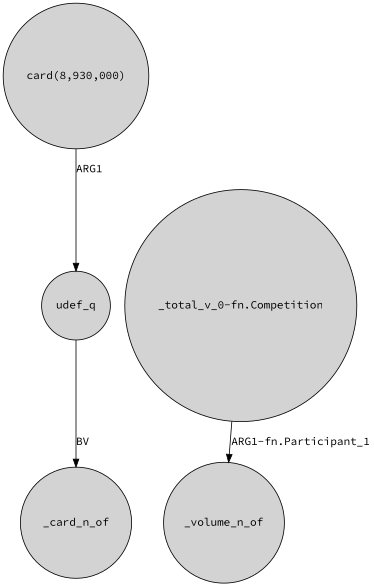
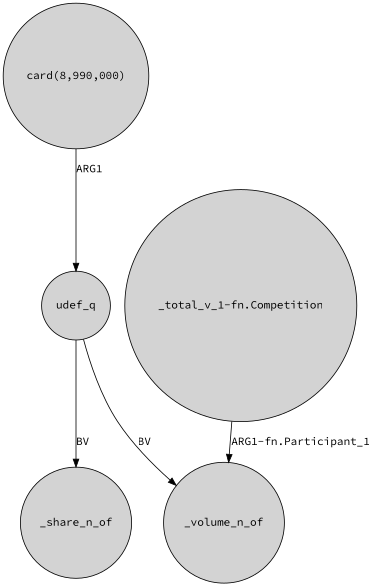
node "card(8,930,000)": label "card(8,930,000)" -> "card(8,990,000)"
node "_total_v_0-fn.Competition": label "_total_v_0-fn.Competition" -> "_total_v_1-fn.Competition"
edge "udef_q" -> "_volume_n_of": added, label "BV"
node "_card_n_of": label "_card_n_of" -> "_share_n_of"
